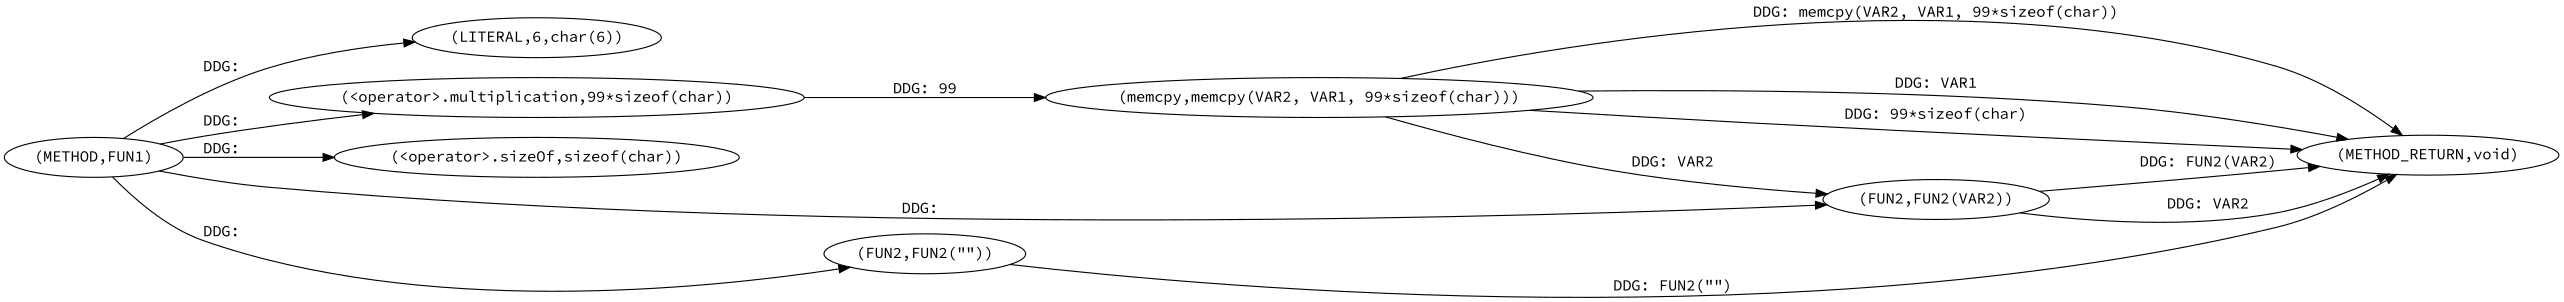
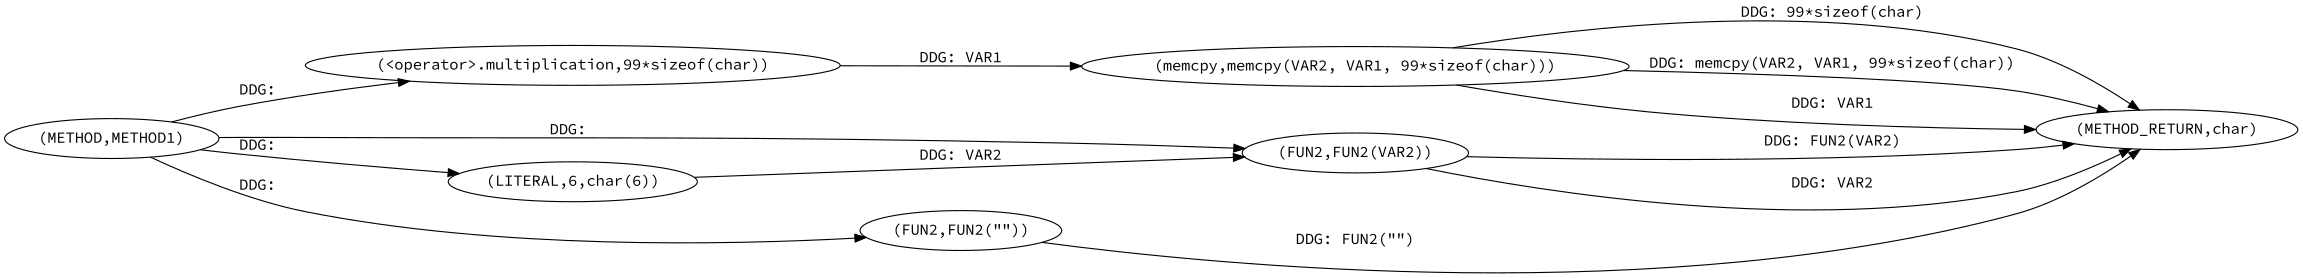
edge "(<operator>.multiplication,99*sizeof(char))" -> "(memcpy,memcpy(VAR2, VAR1, 99*sizeof(char)))": label "DDG: 99" -> "DDG: VAR1"
node "(METHOD_RETURN,void)": label "(METHOD_RETURN,void)" -> "(METHOD_RETURN,char)"
node "(METHOD,FUN1)": label "(METHOD,FUN1)" -> "(METHOD,METHOD1)"
node "(<operator>.sizeOf,sizeof(char))": removed
edge "(memcpy,memcpy(VAR2, VAR1, 99*sizeof(char)))" -> "(FUN2,FUN2(VAR2))": now "(LITERAL,6,char(6))" -> "(FUN2,FUN2(VAR2))"
